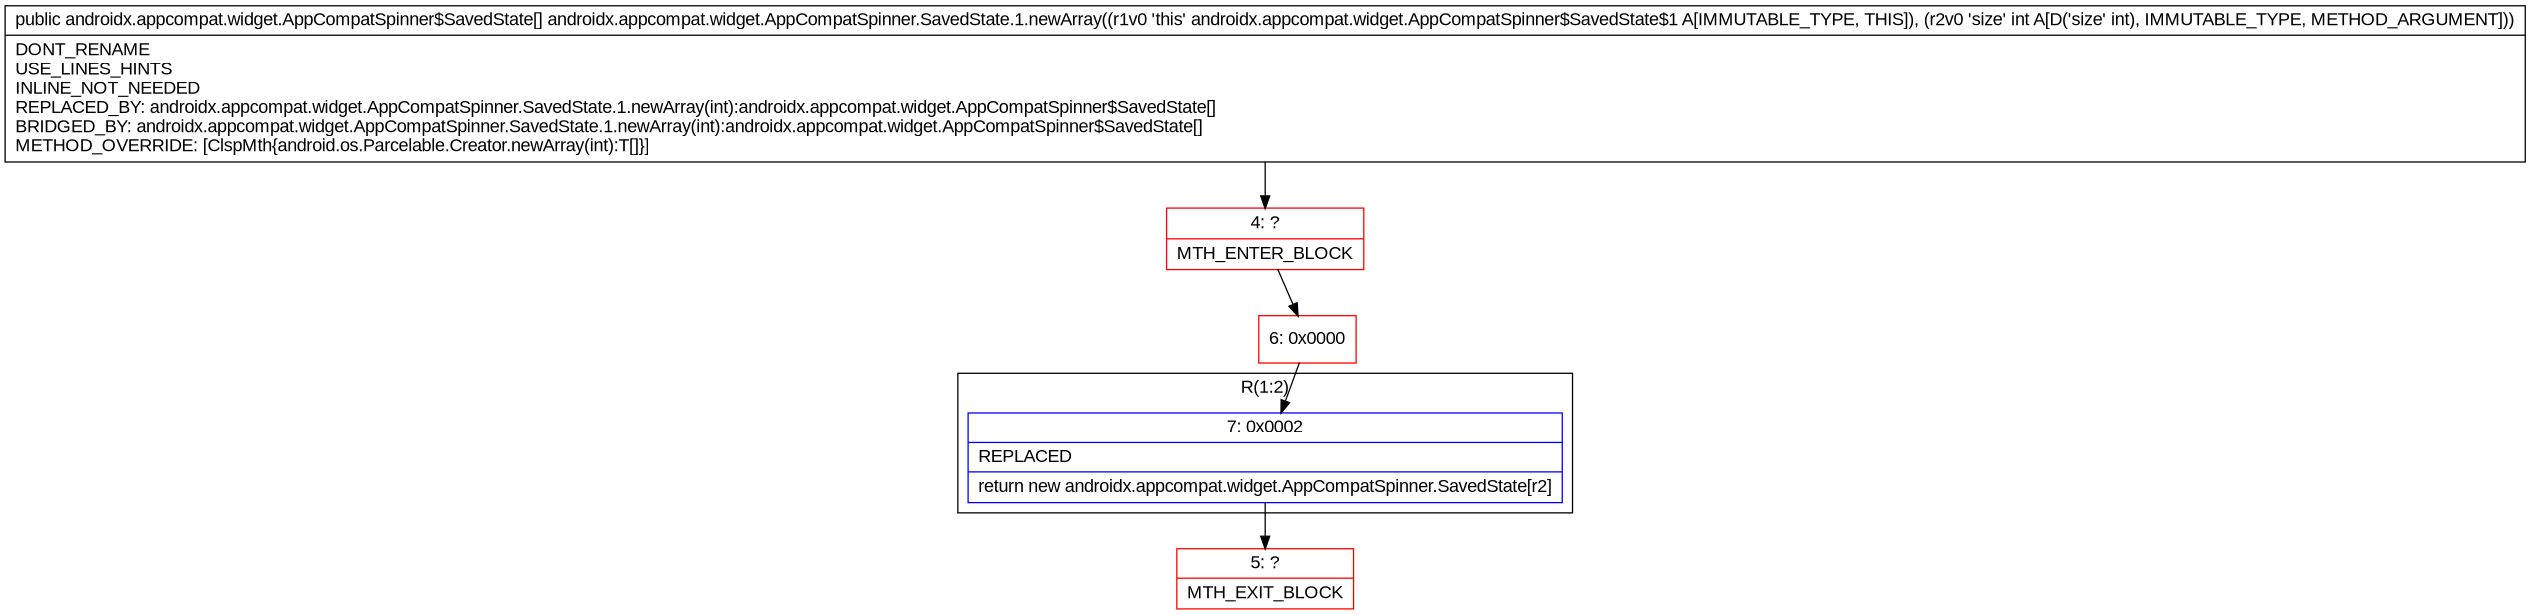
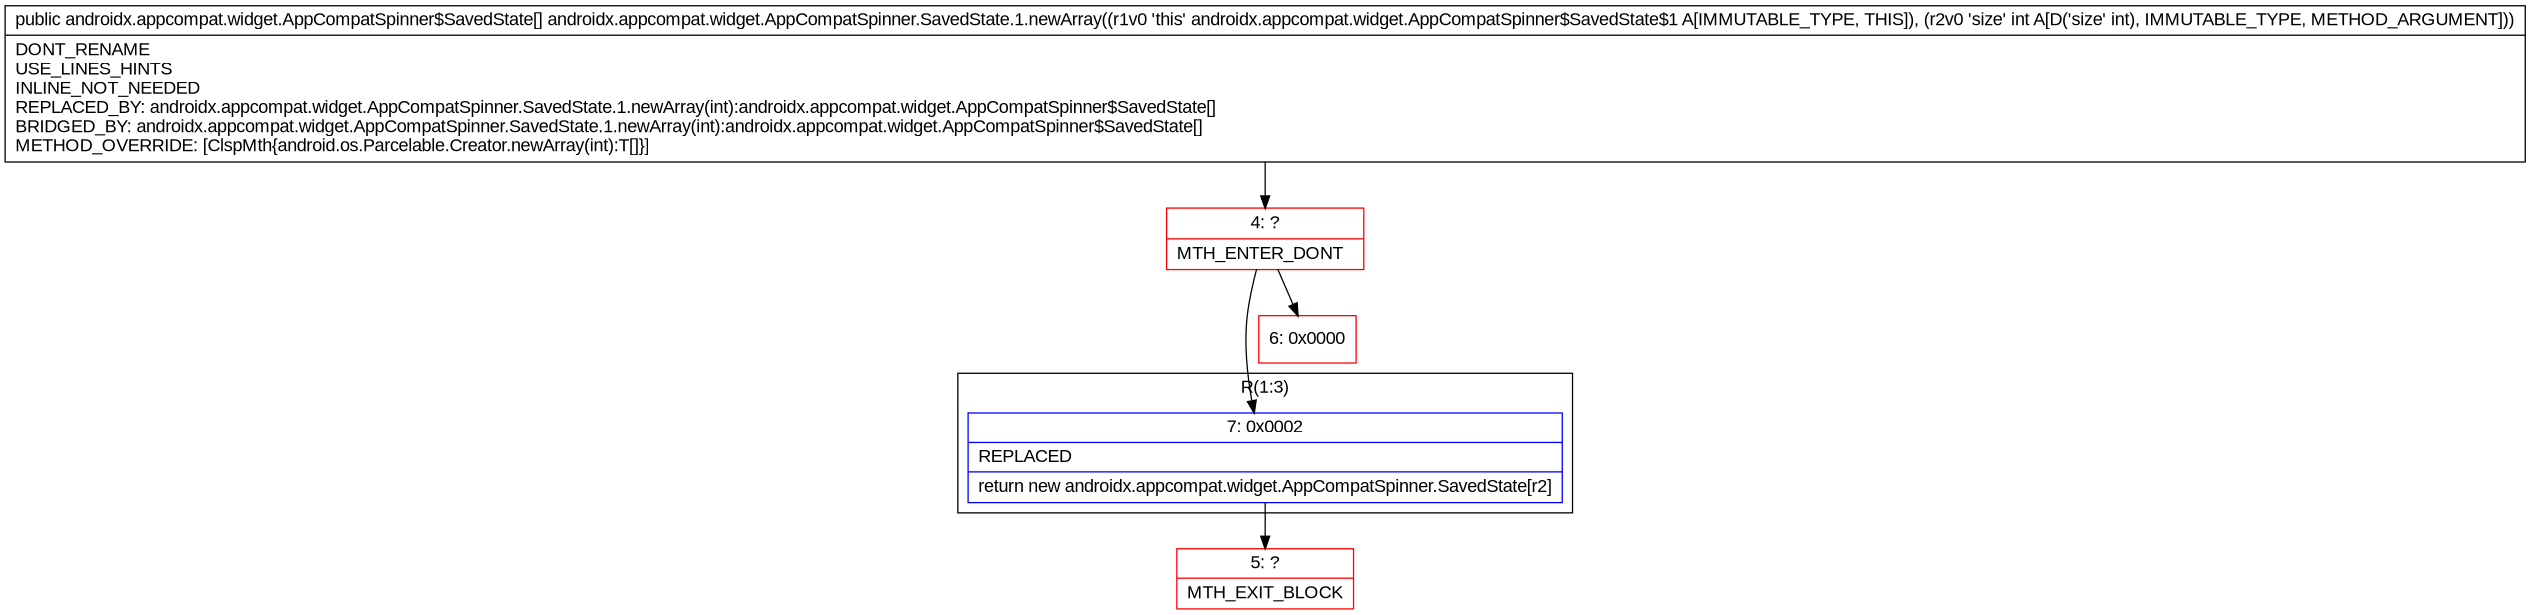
node "4: ?": text "MTH_ENTER_BLOCK" -> "MTH_ENTER_DONT"
edge "6: 0x0000" -> "7: 0x0002": now "4: ?" -> "7: 0x0002"
cluster "R(1:2)": label "R(1:2)" -> "R(1:3)"
